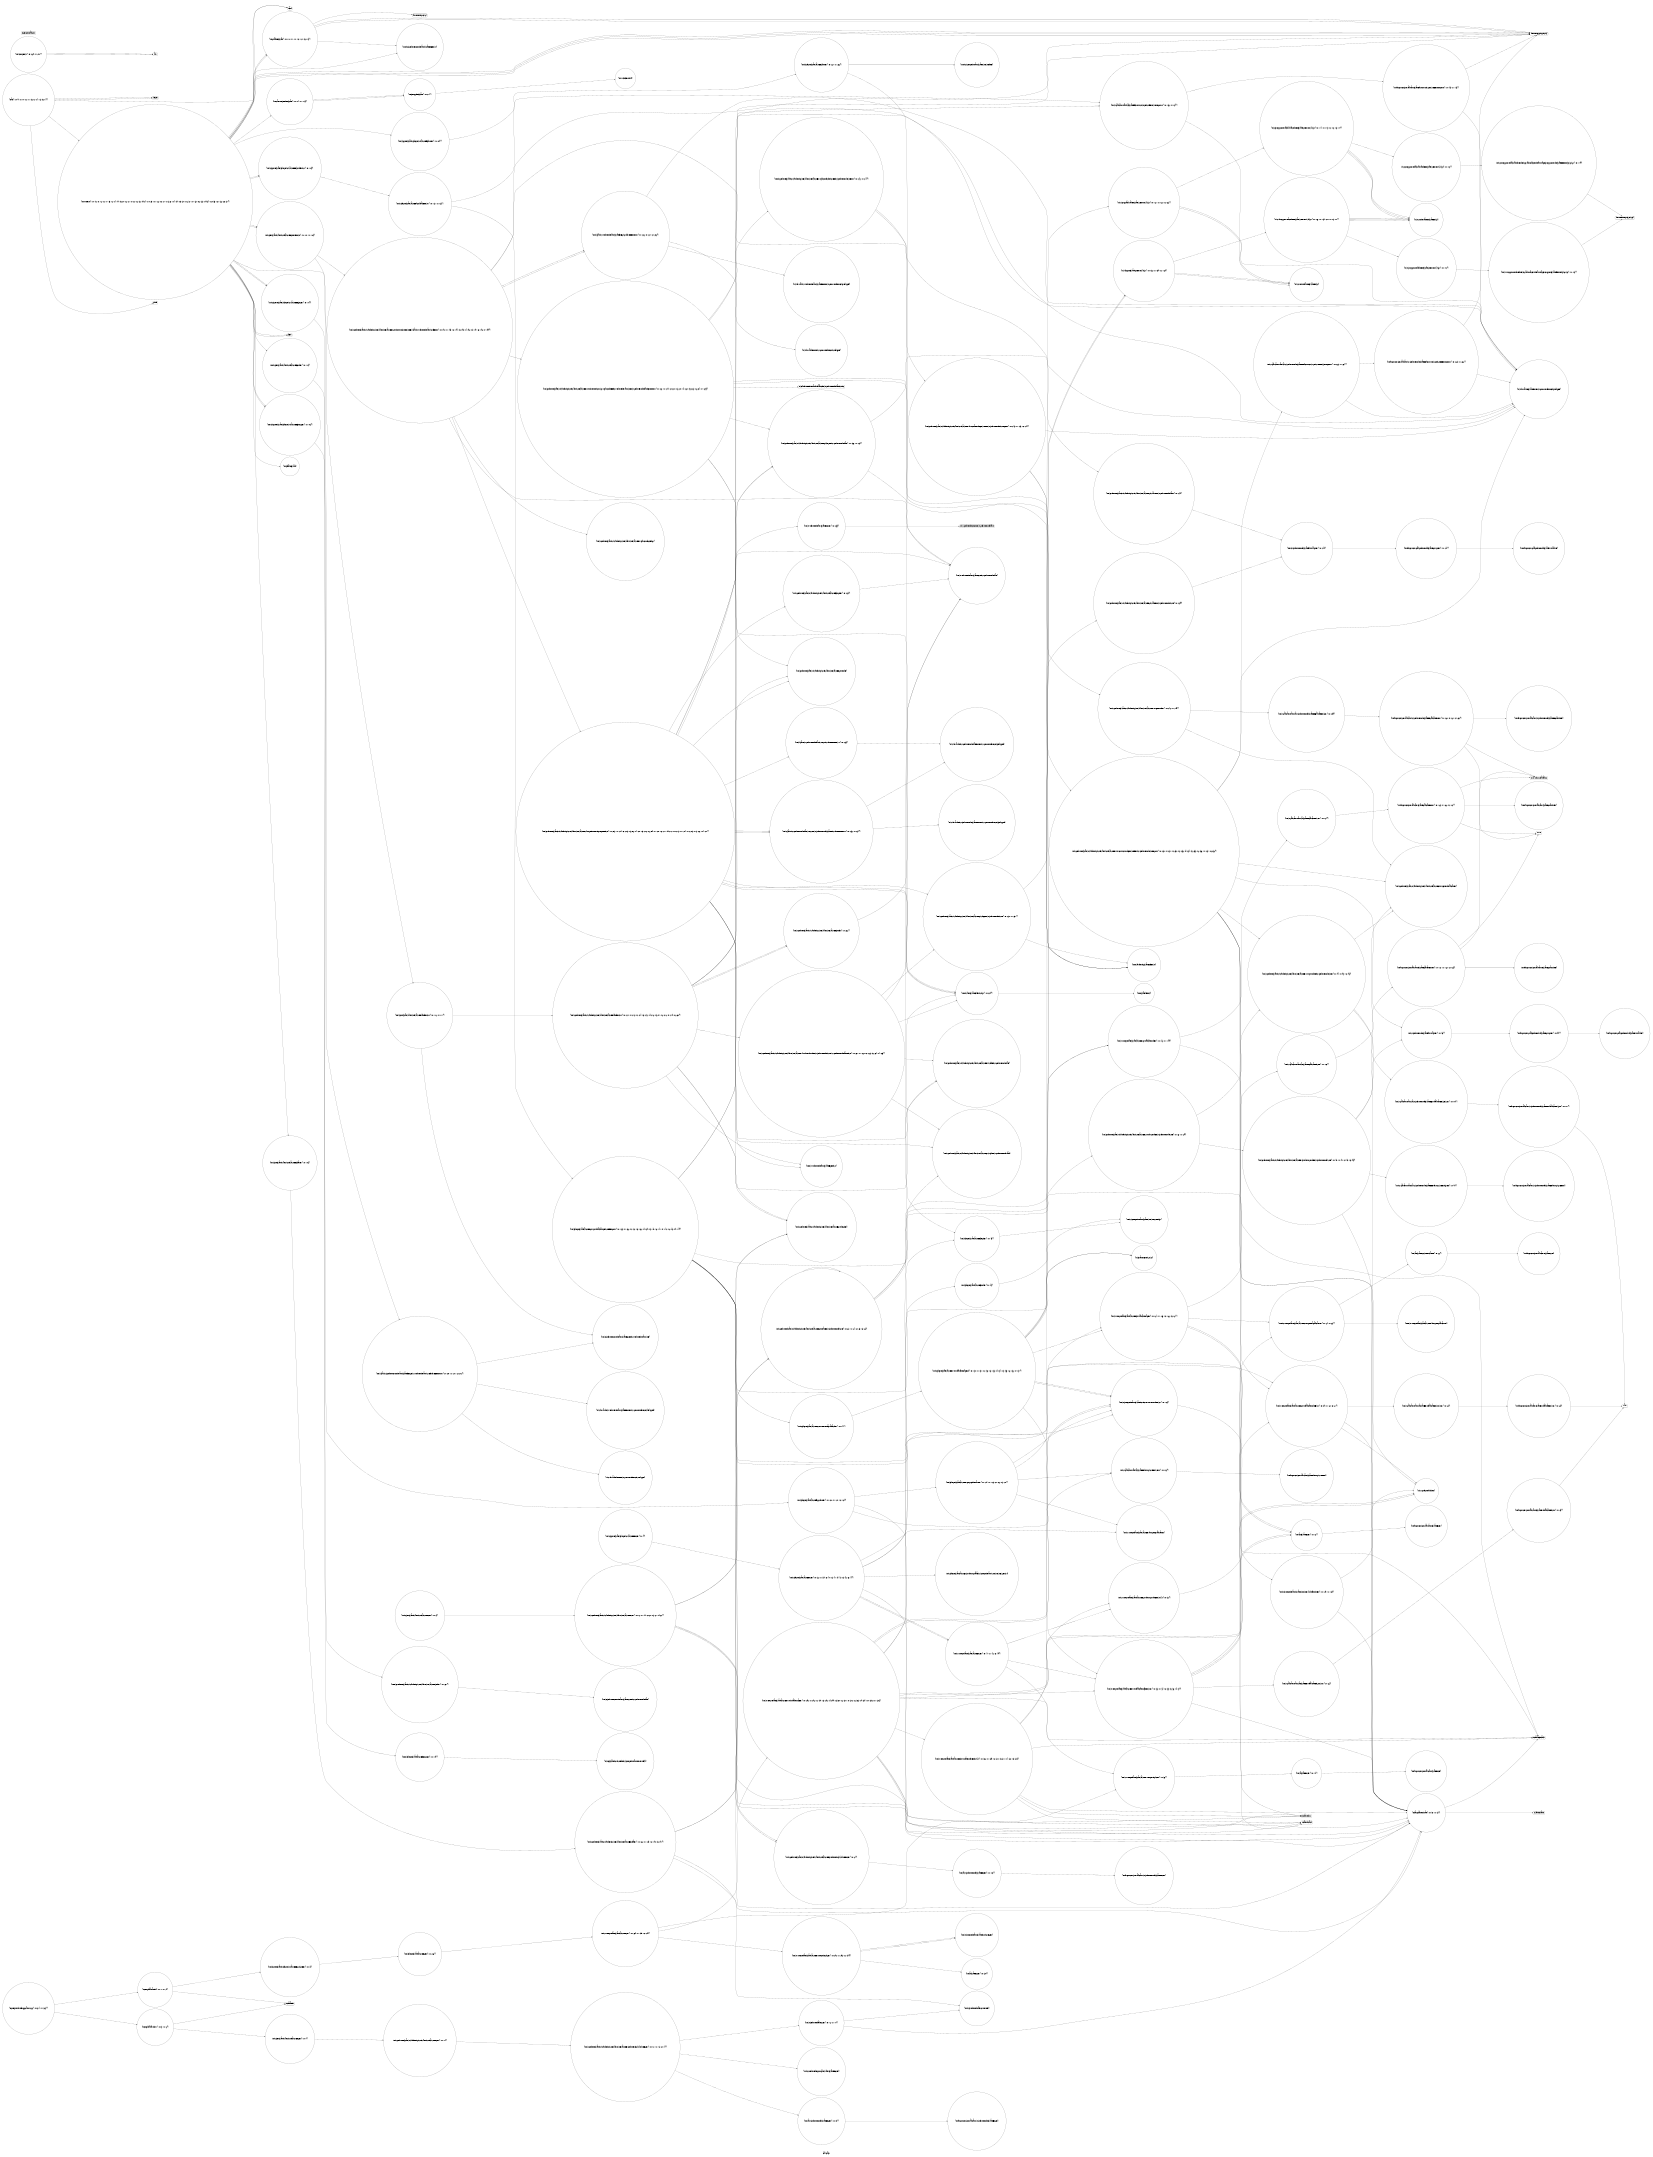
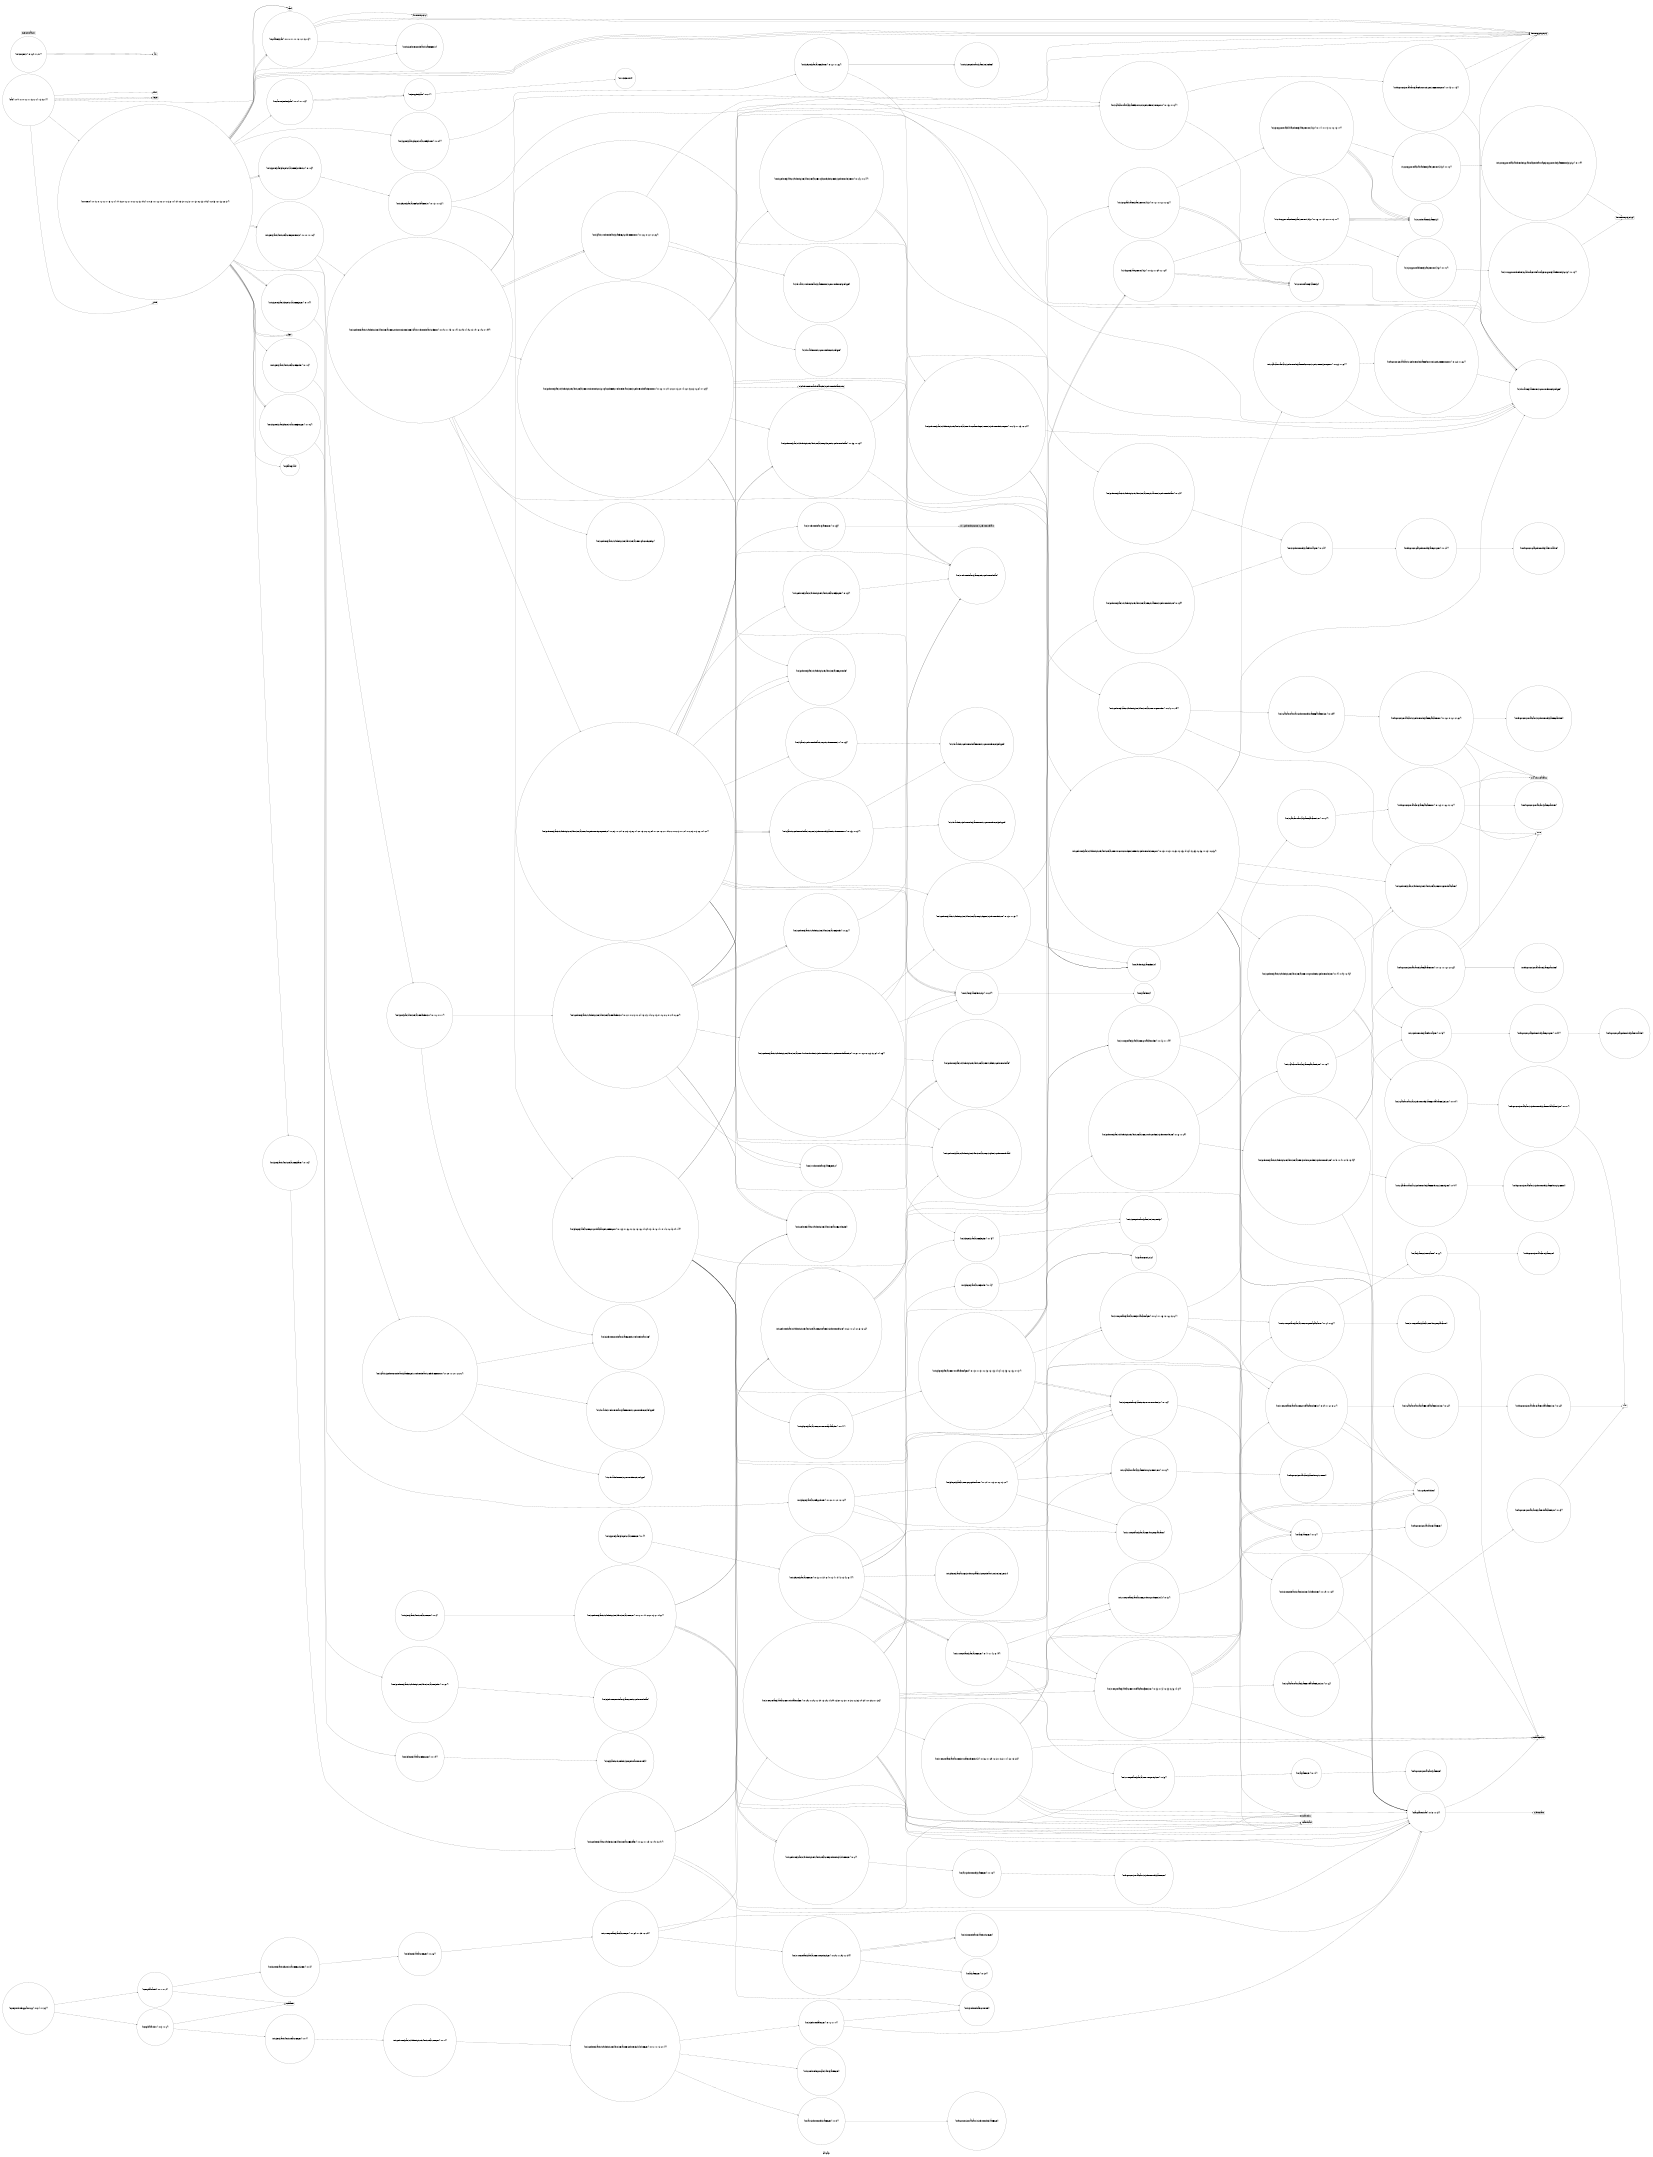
node "fflush": added
